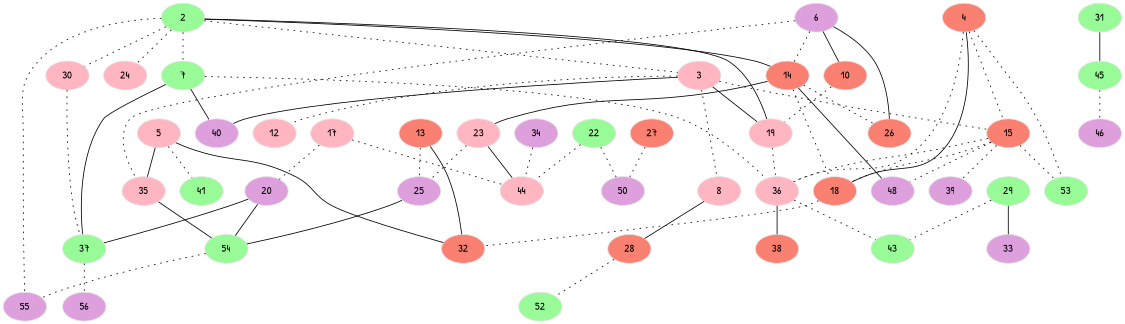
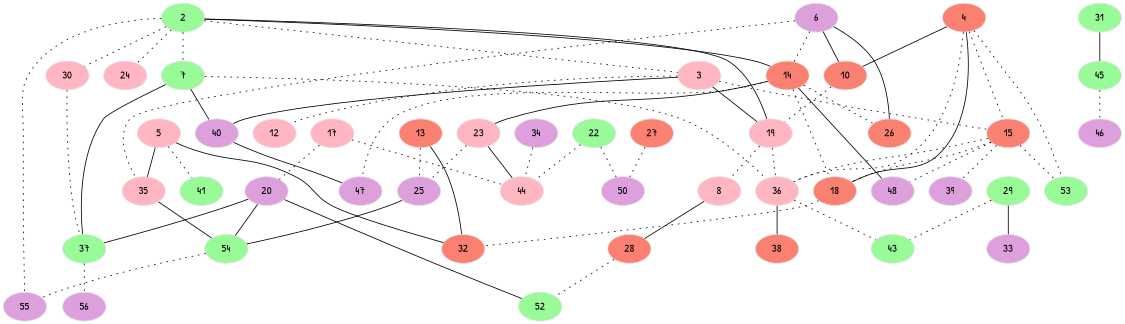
edge "4" -- "10": added
edge "3" -- "8": now "19" -- "8"
node "47": added
edge "20" -- "52": added
